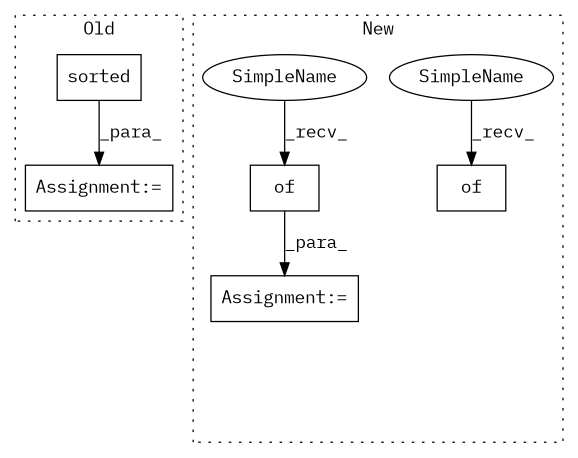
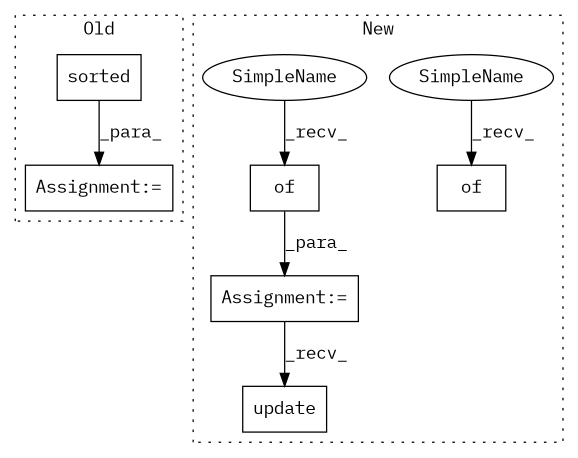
node "update": added
